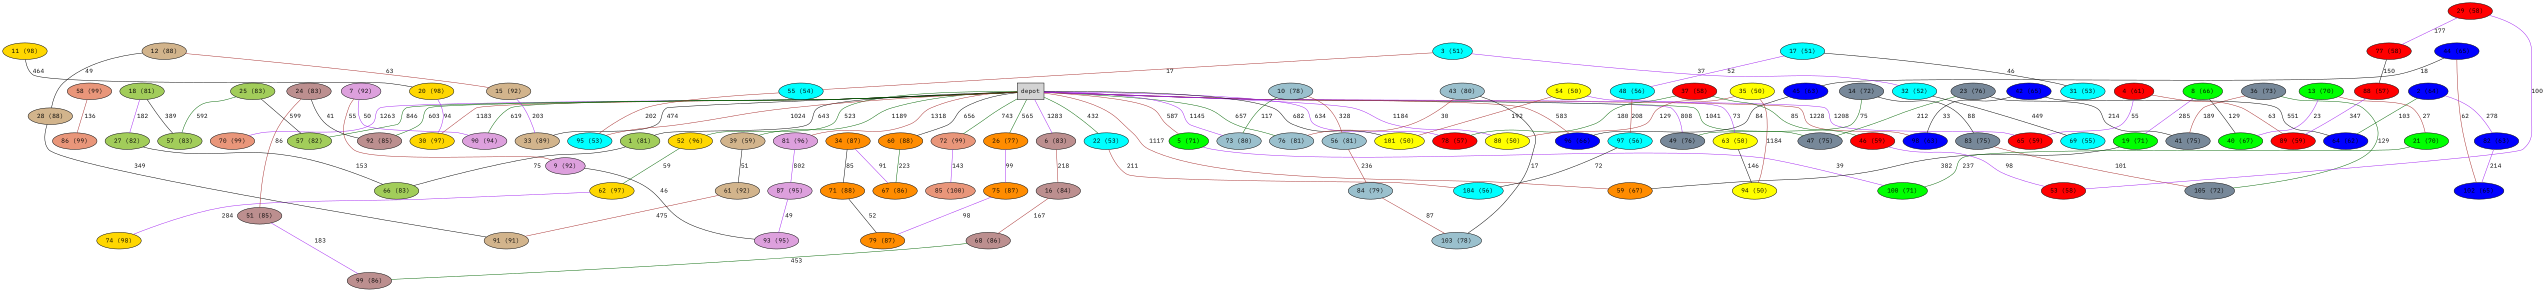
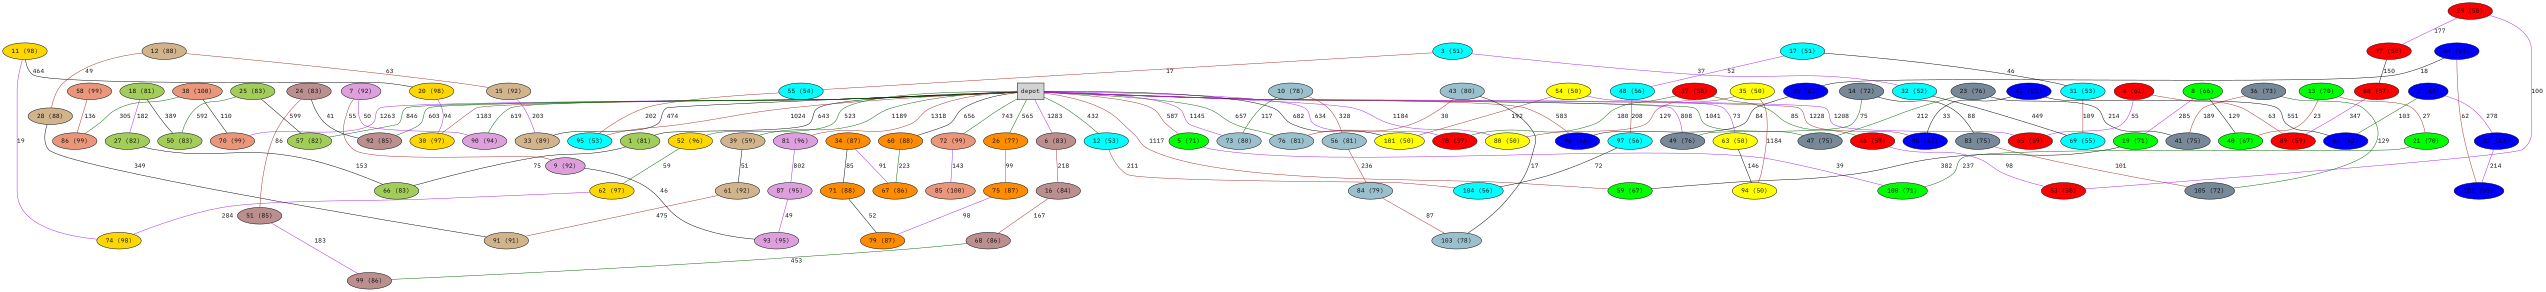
edge "12 (88)" -- "28 (88)": color black -> brown
node "38 (100)": added
edge "31 (53)" -- "69 (55)": added, label "109"
edge "13 (70)" -- "40 (67)": color purple -> brown
node "57 (83)": label "57 (83)" -> "50 (83)"
node "22 (53)": label "22 (53)" -> "12 (53)"
edge "11 (98)" -- "74 (98)": added, label "19"
node "59 (67)": fillcolor darkorange -> green
